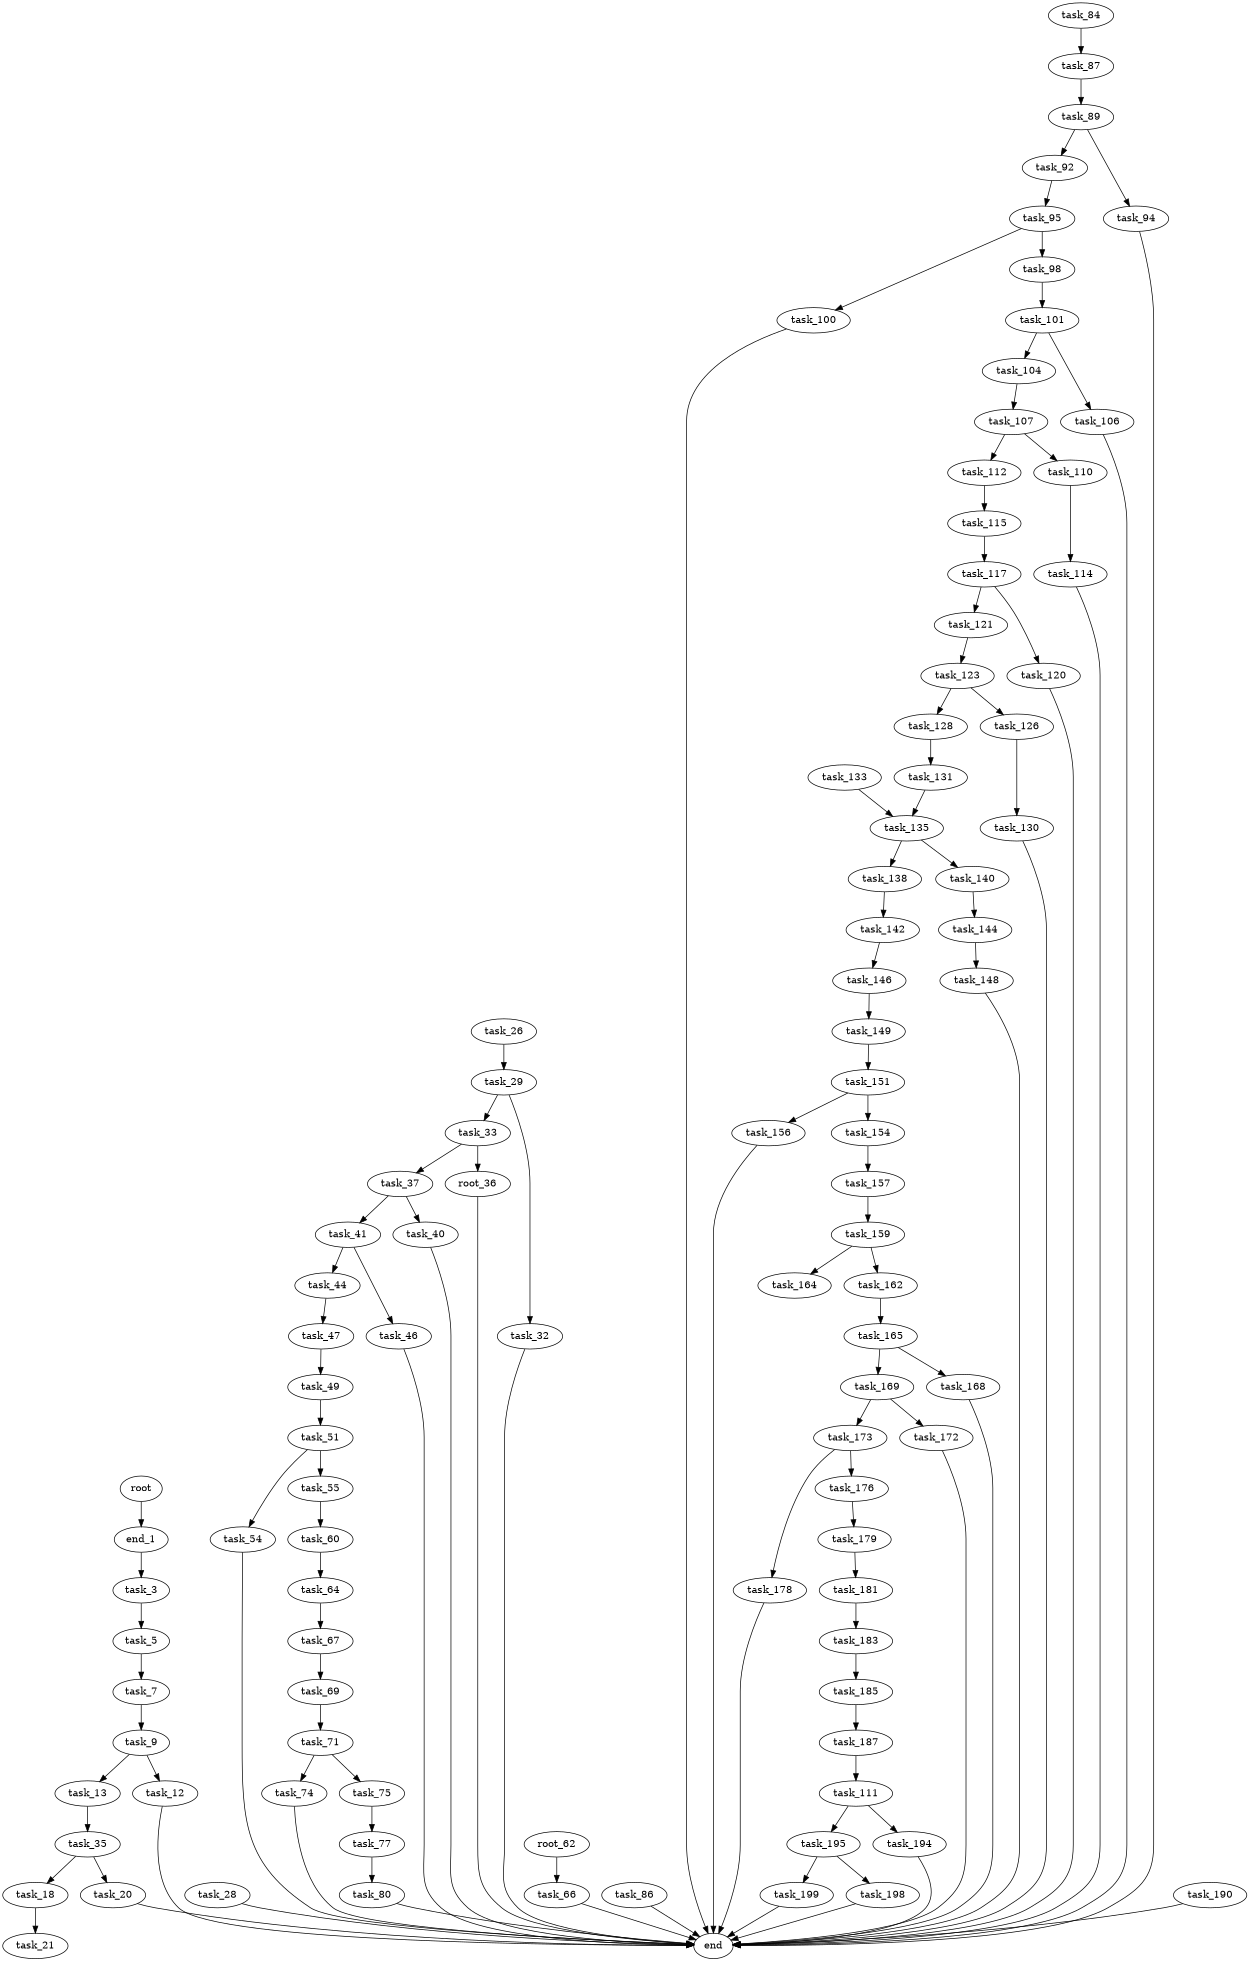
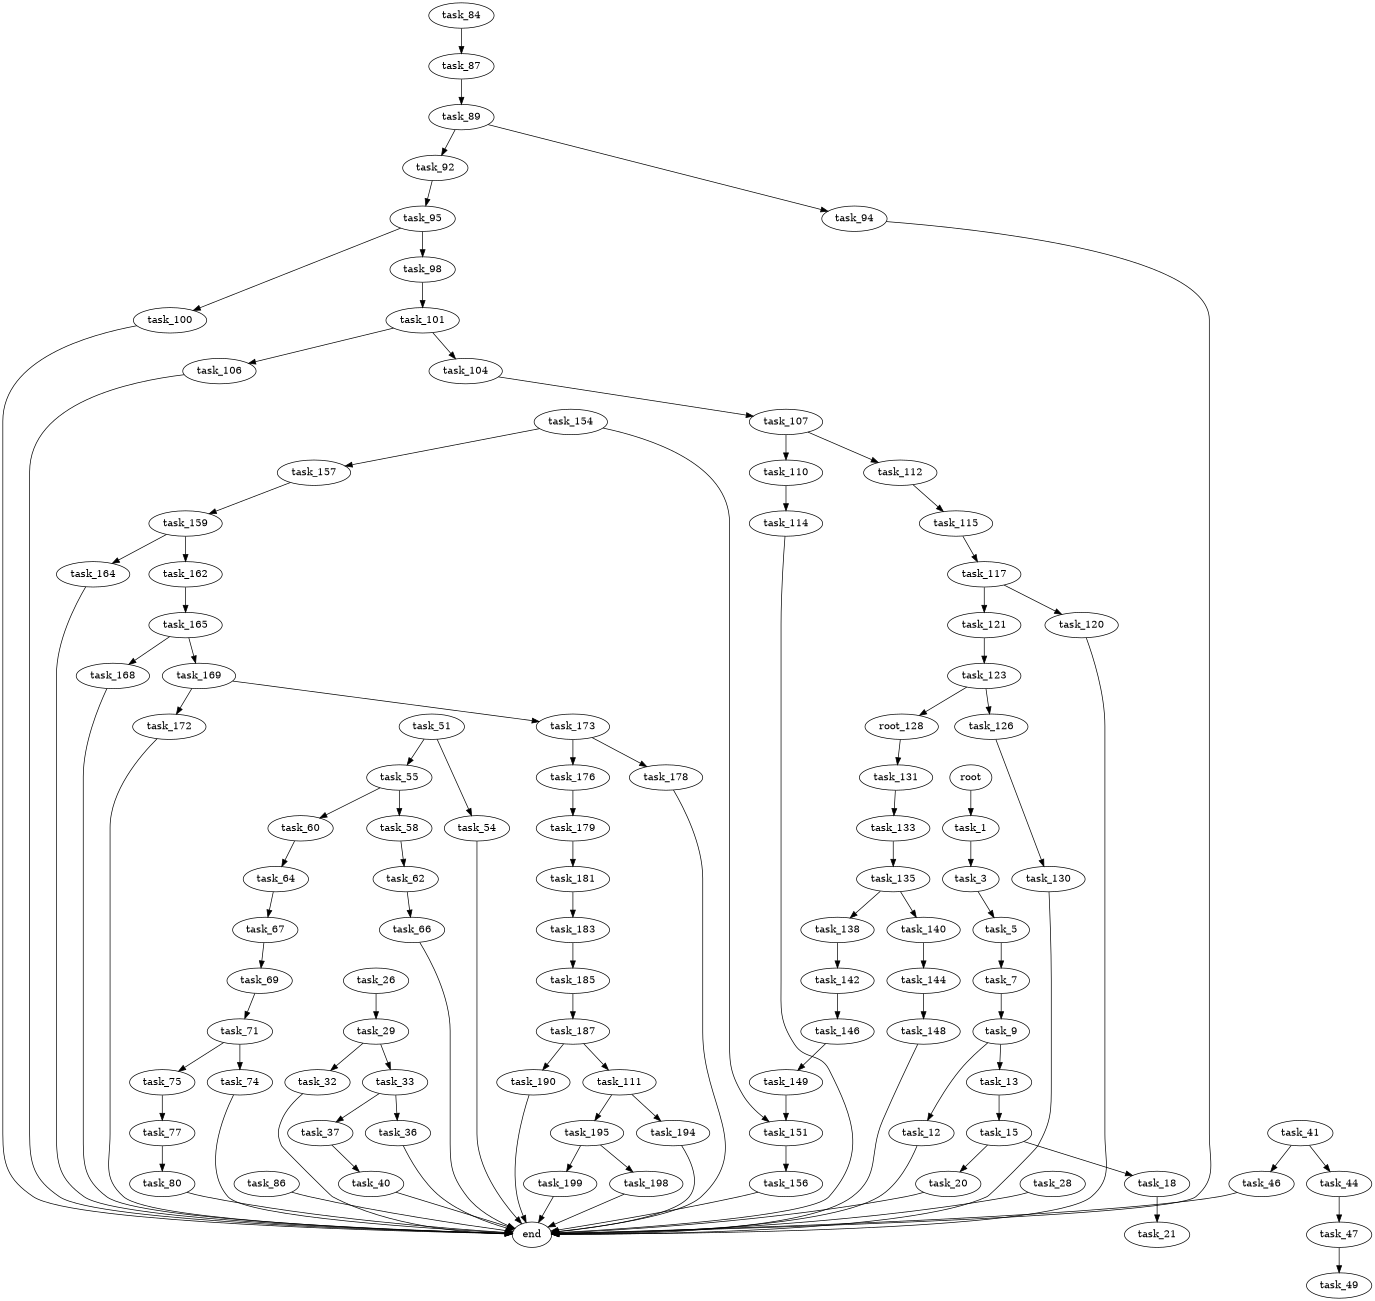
node "task_128": label "task_128" -> "root_128"
edge "task_131" -> "task_135": now "task_131" -> "task_133"
node "task_58": added
edge "task_187" -> "task_190": added
edge "task_151" -> "task_154": reversed
edge "task_164" -> "end": added
node "root_36": label "root_36" -> "task_36"
edge "task_37" -> "task_41": removed
edge "task_49" -> "task_51": removed
node "end_1": label "end_1" -> "task_1"
node "task_35": label "task_35" -> "task_15"
node "root_62": label "root_62" -> "task_62"
